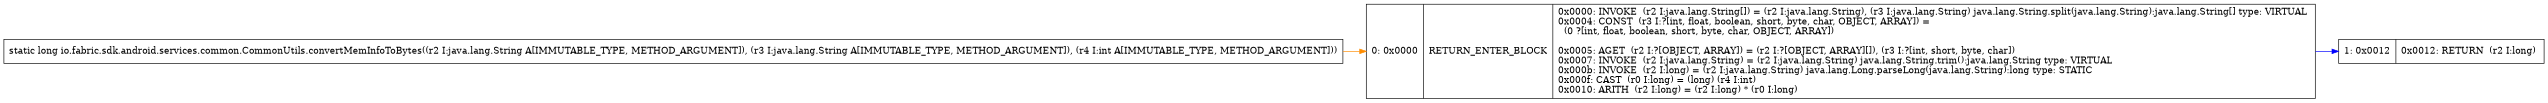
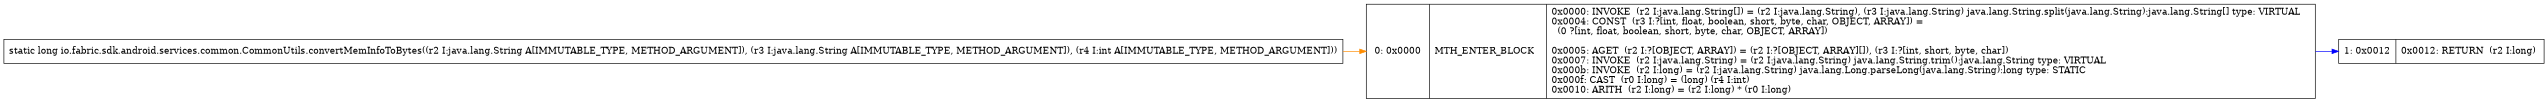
node "0: 0x0000": text "RETURN_ENTER_BLOCK" -> "MTH_ENTER_BLOCK"
